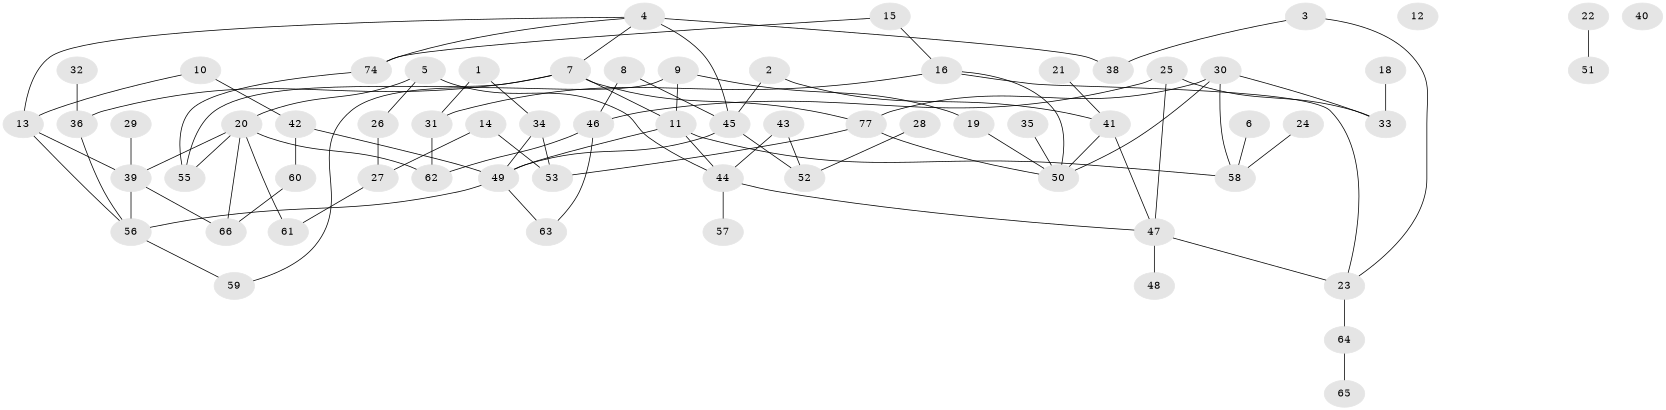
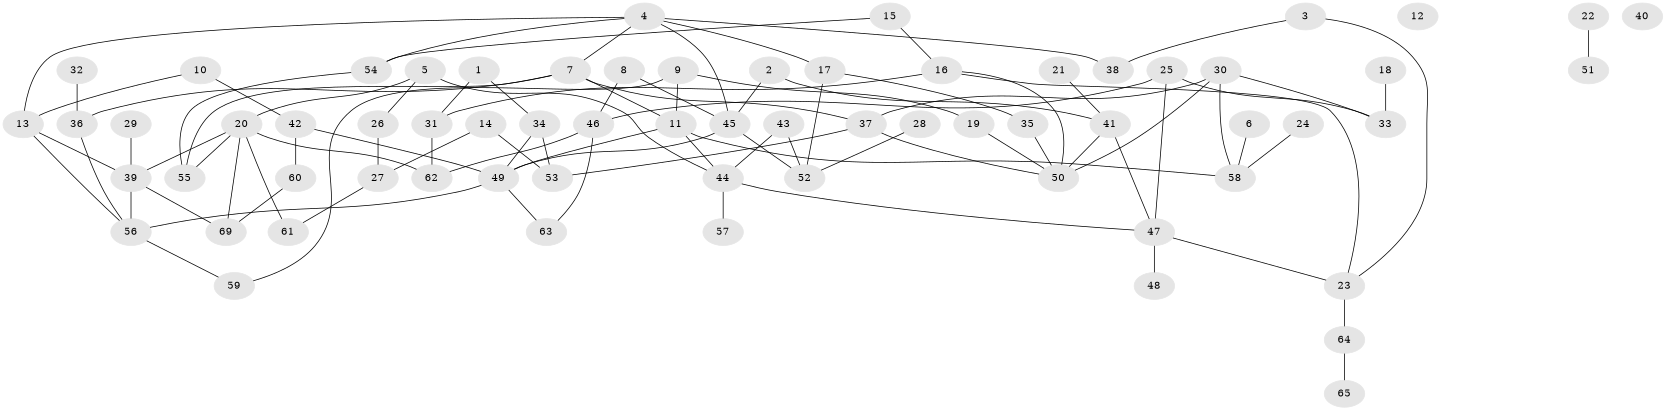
node "74": label "74" -> "54"
node "17": added
node "77": label "77" -> "37"
node "66": label "66" -> "69"
